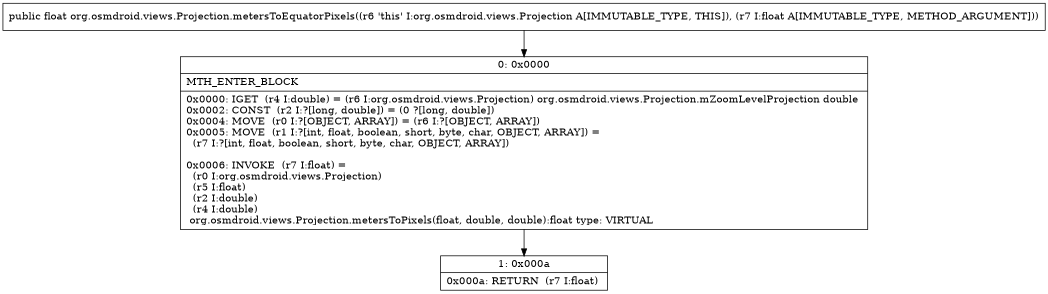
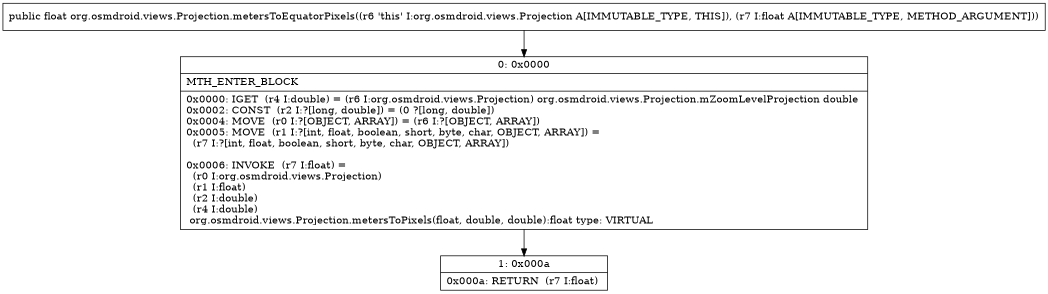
node "0: 0x0000": text "(r5 I:float)" -> "(r1 I:float)"
